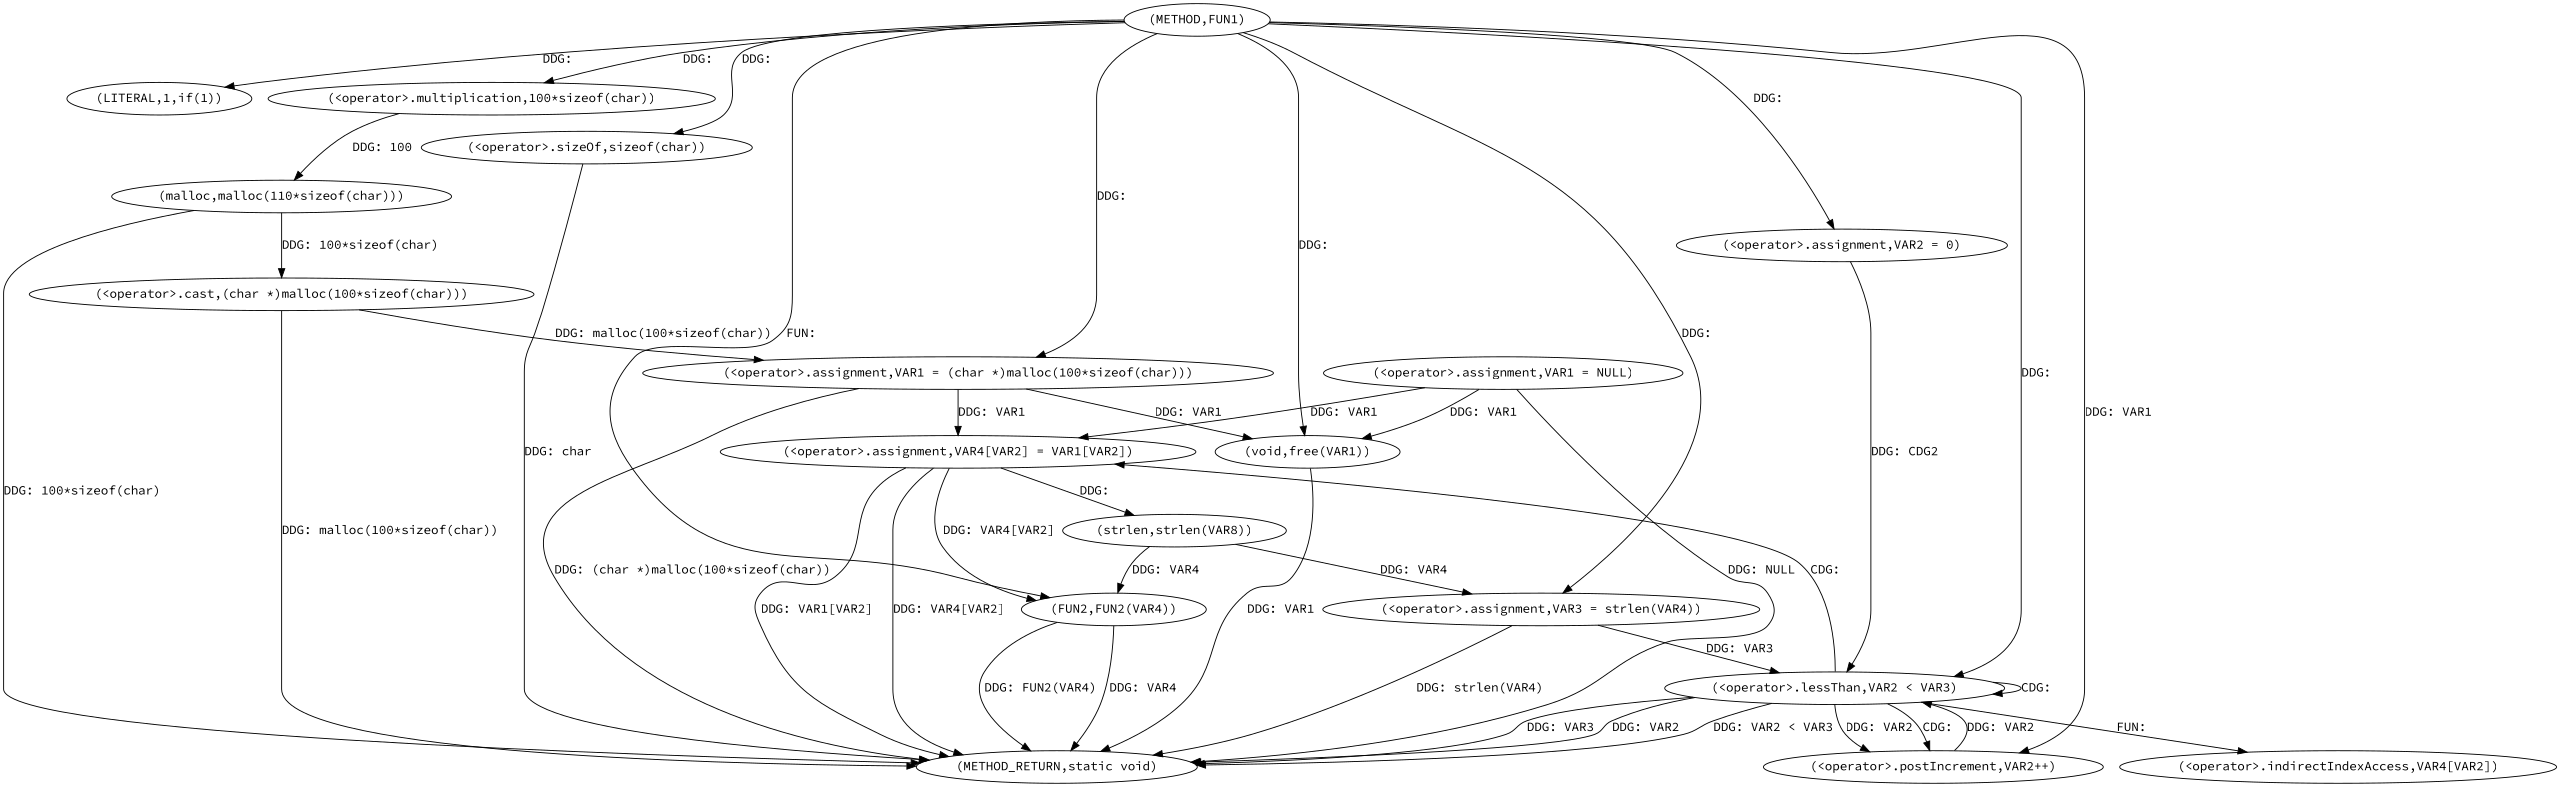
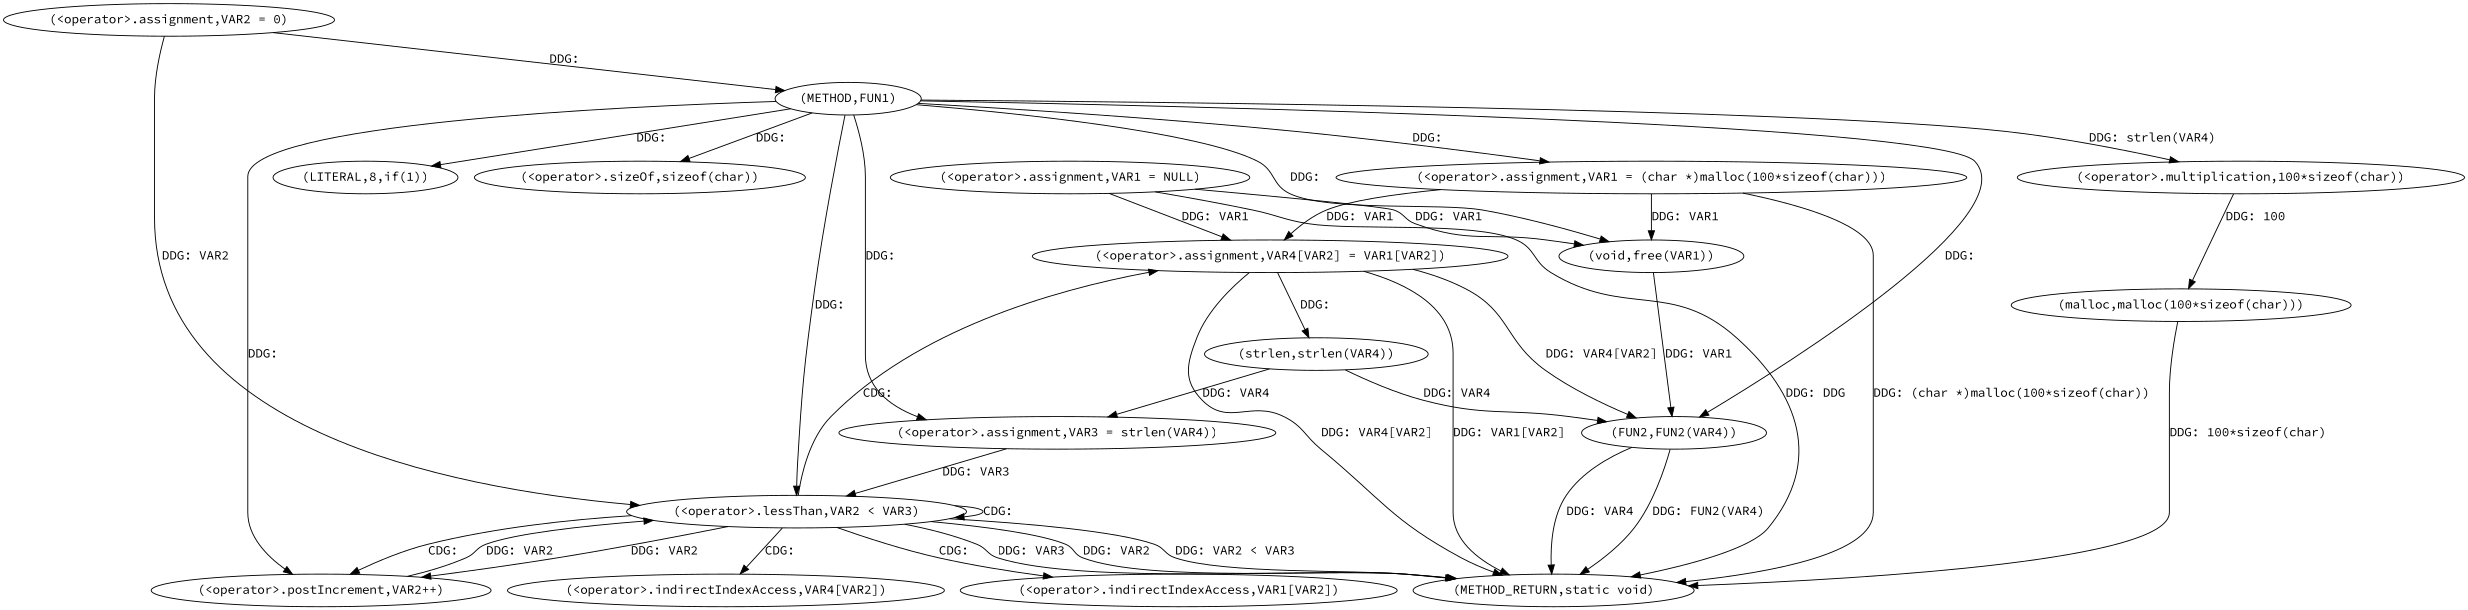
edge "(METHOD,FUN1)" -> "(<operator>.assignment,VAR2 = 0)": reversed
edge "(METHOD,FUN1)" -> "(<operator>.multiplication,100*sizeof(char))": label "DDG: " -> "DDG: strlen(VAR4)"
node "(LITERAL,1,if(1))": label "(LITERAL,1,if(1))" -> "(LITERAL,8,if(1))"
node "(malloc,malloc(110*sizeof(char)))": label "(malloc,malloc(110*sizeof(char)))" -> "(malloc,malloc(100*sizeof(char)))"
node "(<operator>.cast,(char *)malloc(100*sizeof(char)))": removed
edge "(METHOD,FUN1)" -> "(FUN2,FUN2(VAR4))": label "FUN: " -> "DDG: "
edge "(METHOD,FUN1)" -> "(<operator>.postIncrement,VAR2++)": label "DDG: VAR1" -> "DDG: "
edge "(<operator>.assignment,VAR2 = 0)" -> "(<operator>.lessThan,VAR2 < VAR3)": label "DDG: CDG2" -> "DDG: VAR2"
node "(strlen,strlen(VAR8))": label "(strlen,strlen(VAR8))" -> "(strlen,strlen(VAR4))"
edge "(<operator>.assignment,VAR1 = NULL)" -> "(METHOD_RETURN,static void)": label "DDG: NULL" -> "DDG: DDG"
node "(<operator>.indirectIndexAccess,VAR1[VAR2])": added
edge "(void,free(VAR1))" -> "(METHOD_RETURN,static void)": now "(void,free(VAR1))" -> "(FUN2,FUN2(VAR4))"
edge "(<operator>.sizeOf,sizeof(char))" -> "(METHOD_RETURN,static void)": removed, label "DDG: char"
edge "(<operator>.assignment,VAR3 = strlen(VAR4))" -> "(METHOD_RETURN,static void)": removed, label "DDG: strlen(VAR4)"
edge "(<operator>.lessThan,VAR2 < VAR3)" -> "(<operator>.indirectIndexAccess,VAR4[VAR2])": label "FUN: " -> "CDG: "
